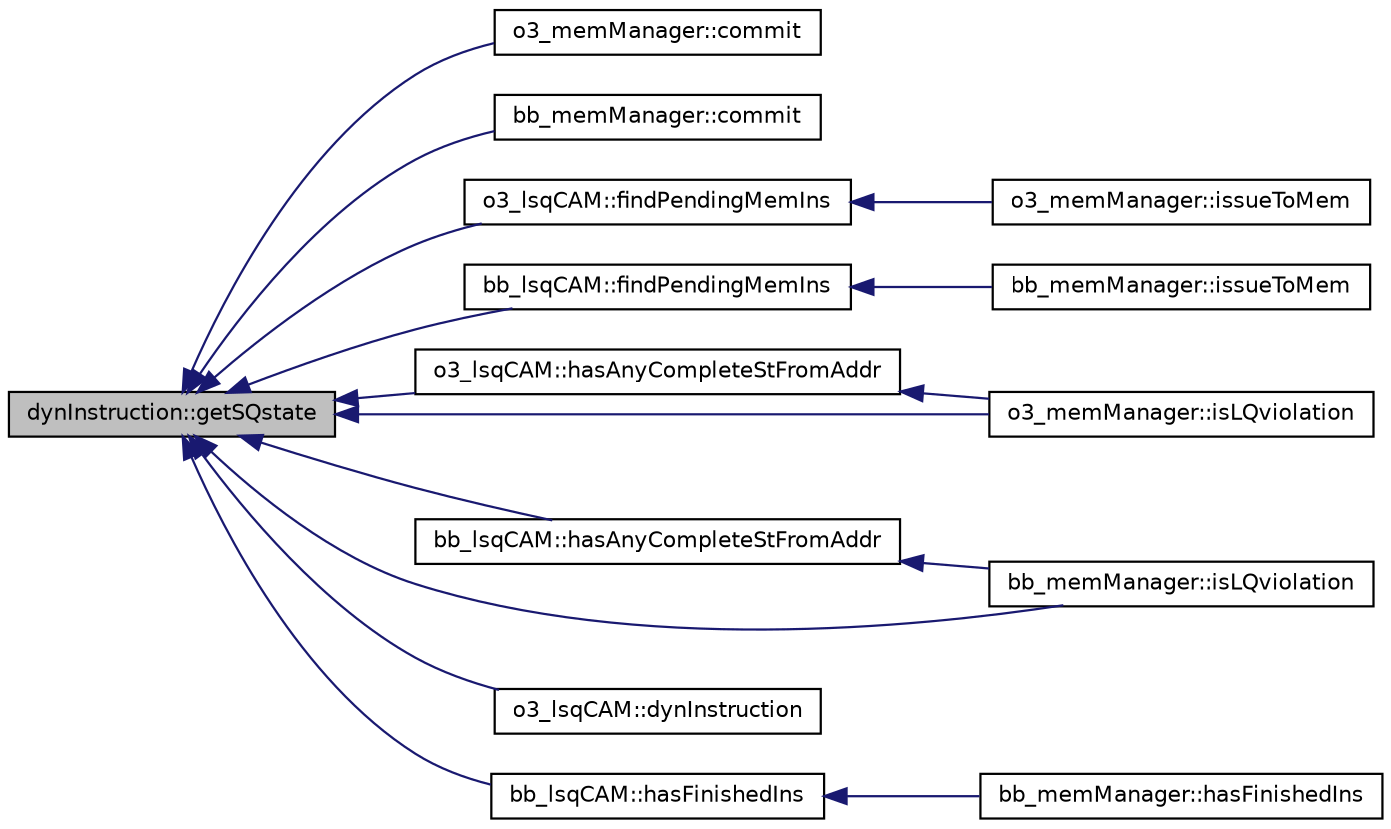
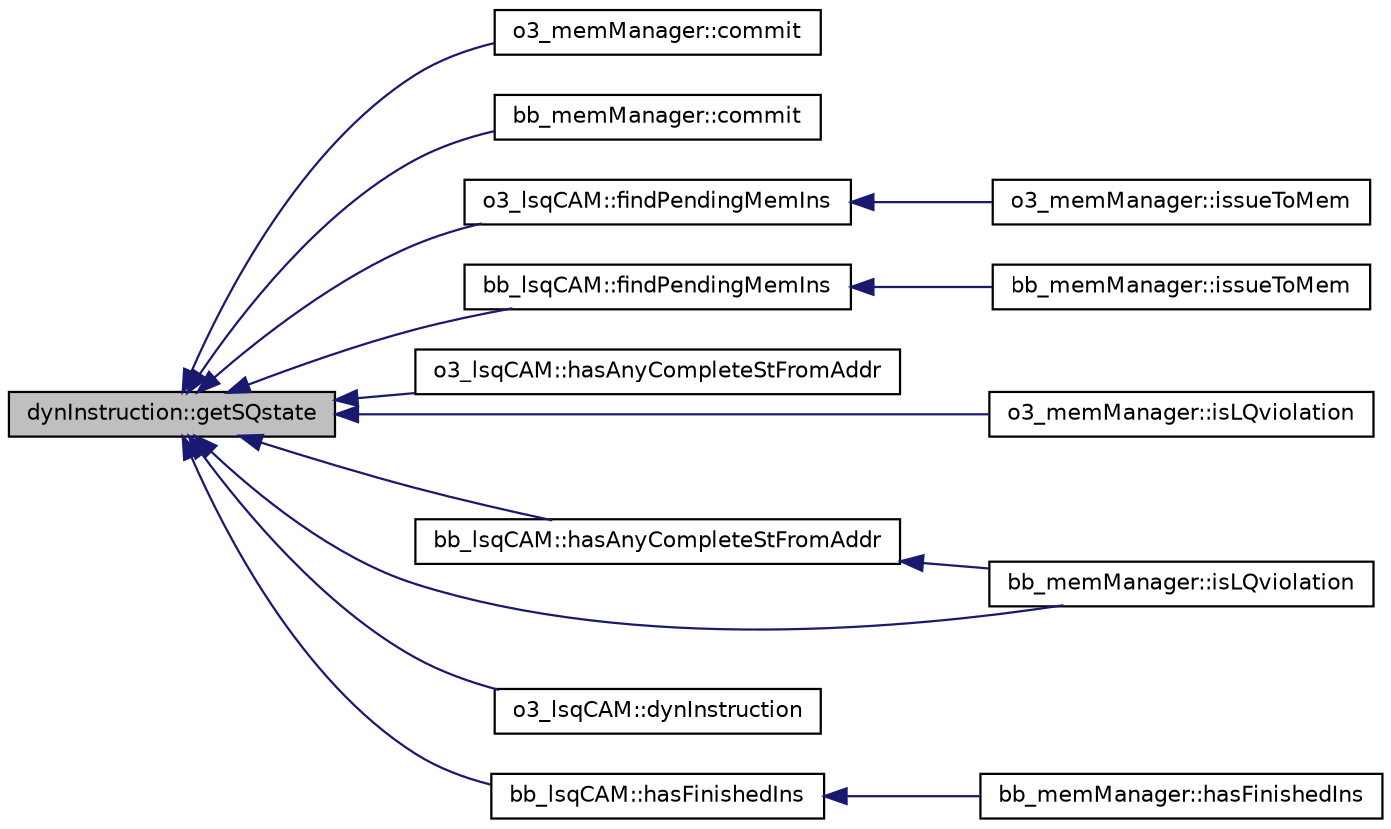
edge "o3_memManager::isLQviolation" -> "o3_lsqCAM::hasAnyCompleteStFromAddr": removed
